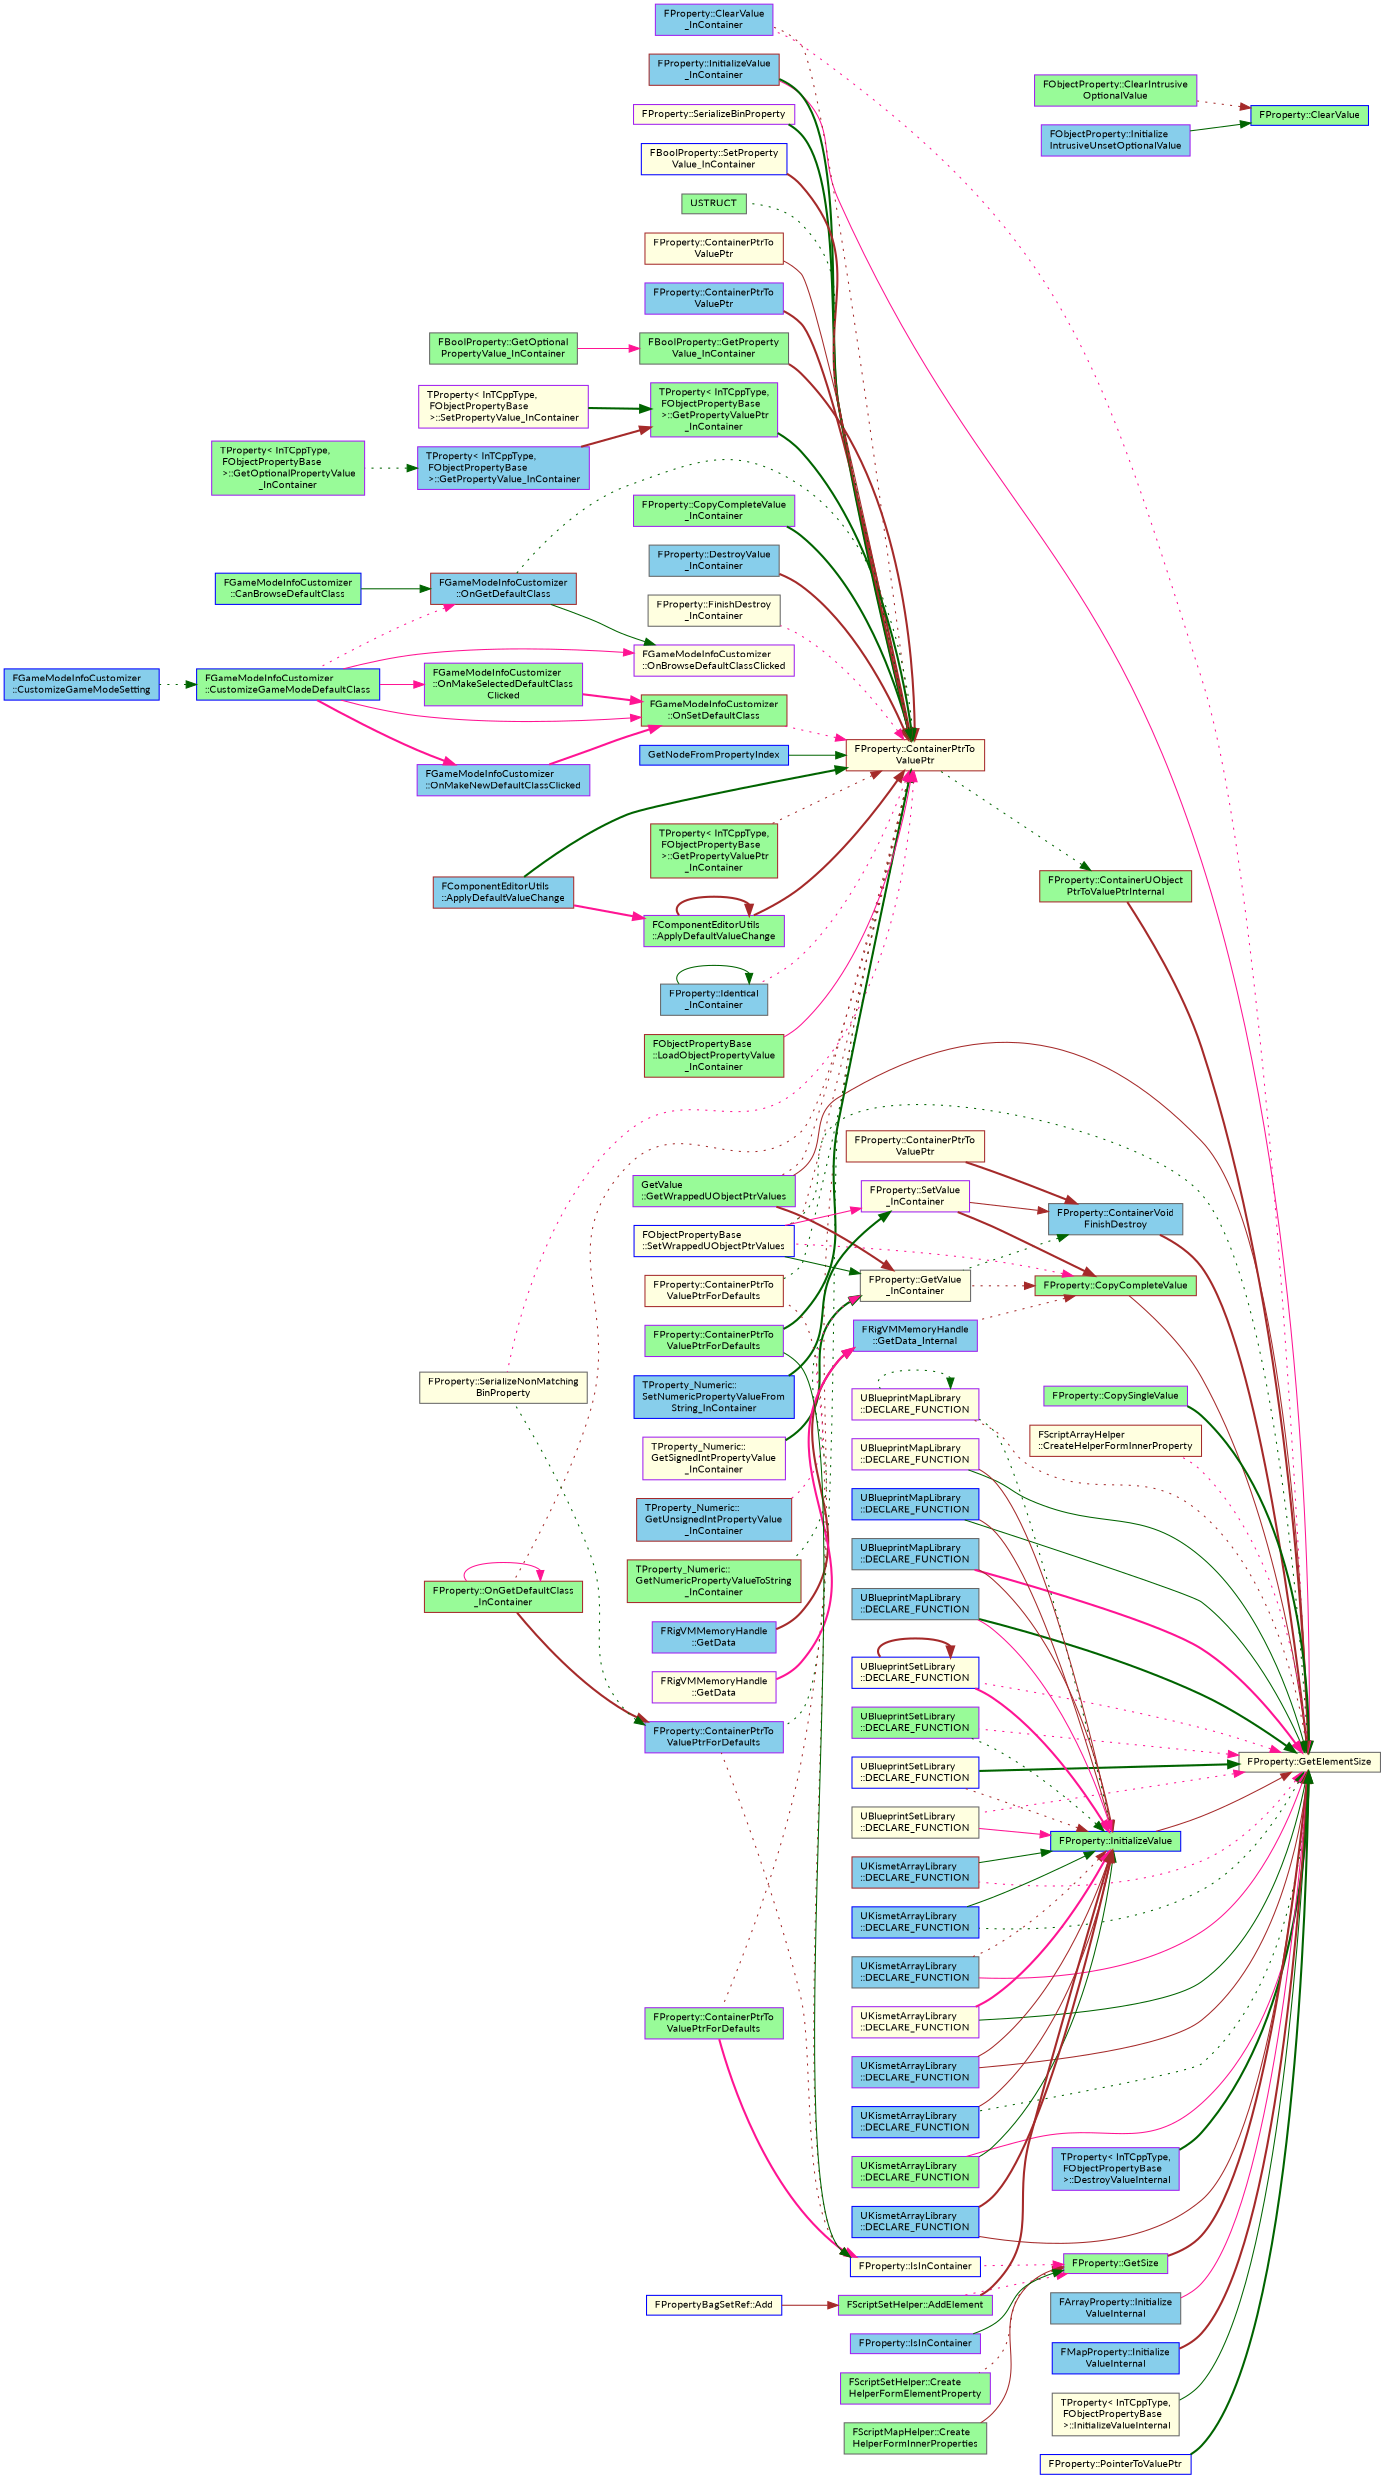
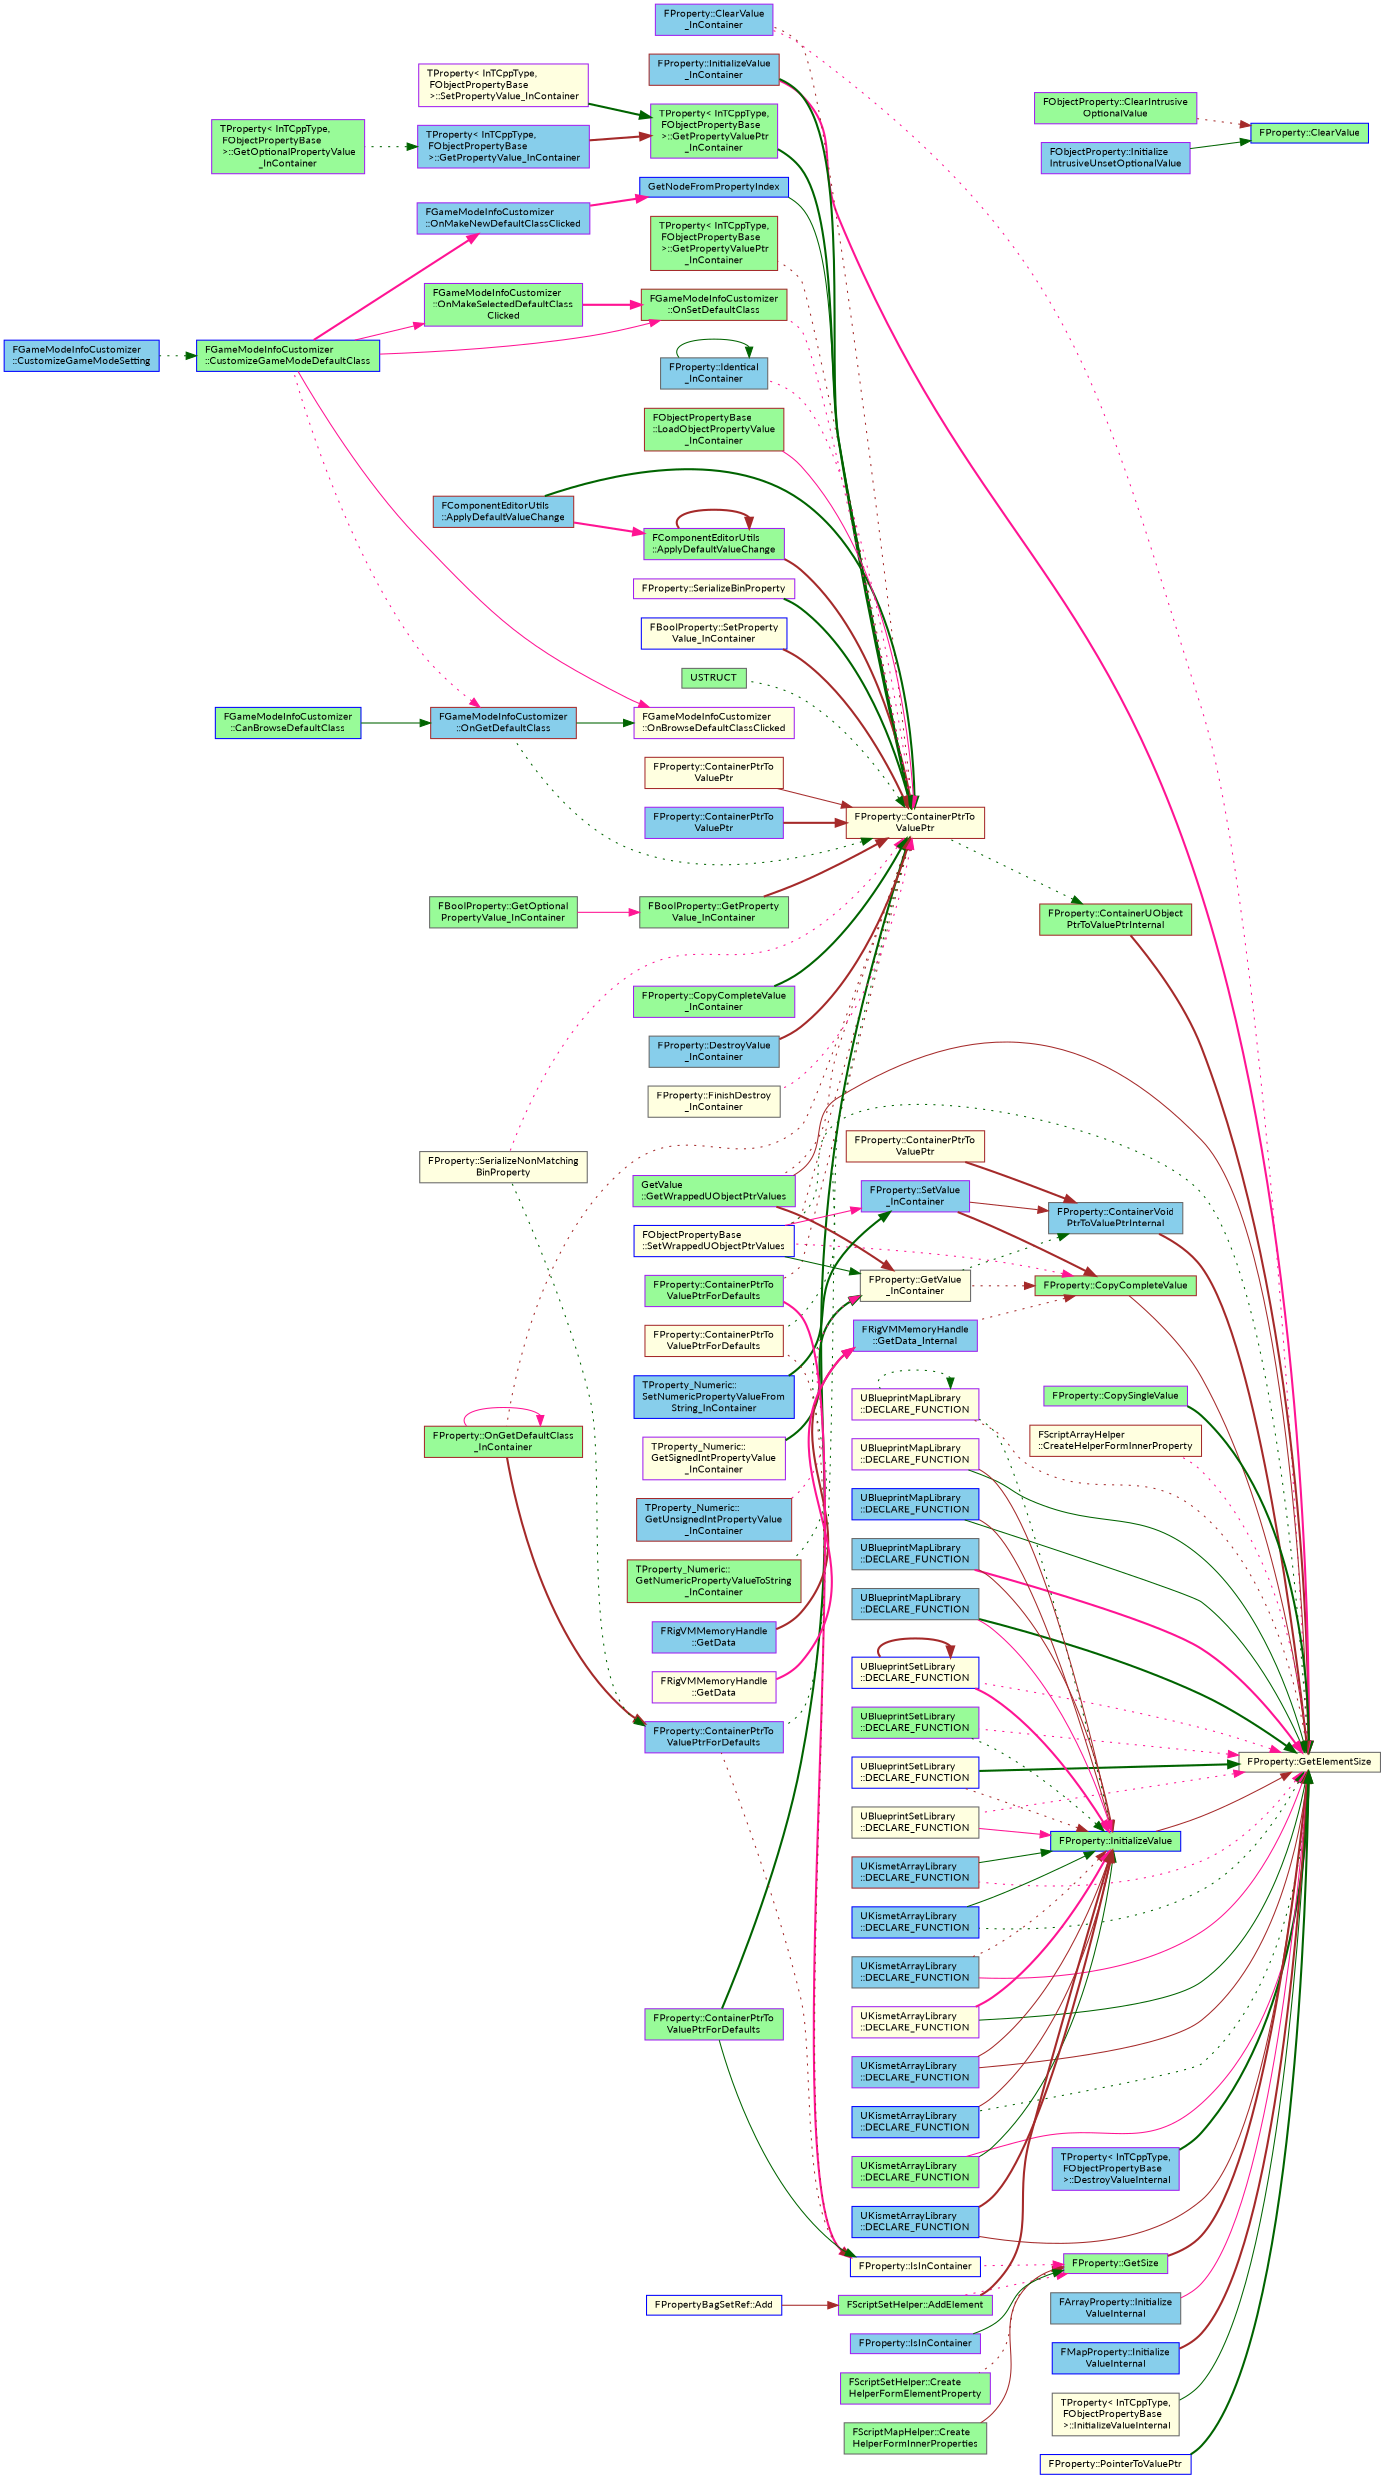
edge "FGameModeInfoCustomizer ::OnMakeNewDefaultClassClicked" -> "FGameModeInfoCustomizer ::OnSetDefaultClass": now "FGameModeInfoCustomizer ::OnMakeNewDefaultClassClicked" -> "GetNodeFromPropertyIndex"
edge "FProperty::InitializeValue _InContainer" -> "FProperty::GetElementSize": style solid -> bold
node "FProperty::SetValue _InContainer": fillcolor lightyellow -> skyblue
node "FProperty::ContainerVoid FinishDestroy": label "FProperty::ContainerVoid FinishDestroy" -> "FProperty::ContainerVoid PtrToValuePtrInternal"
